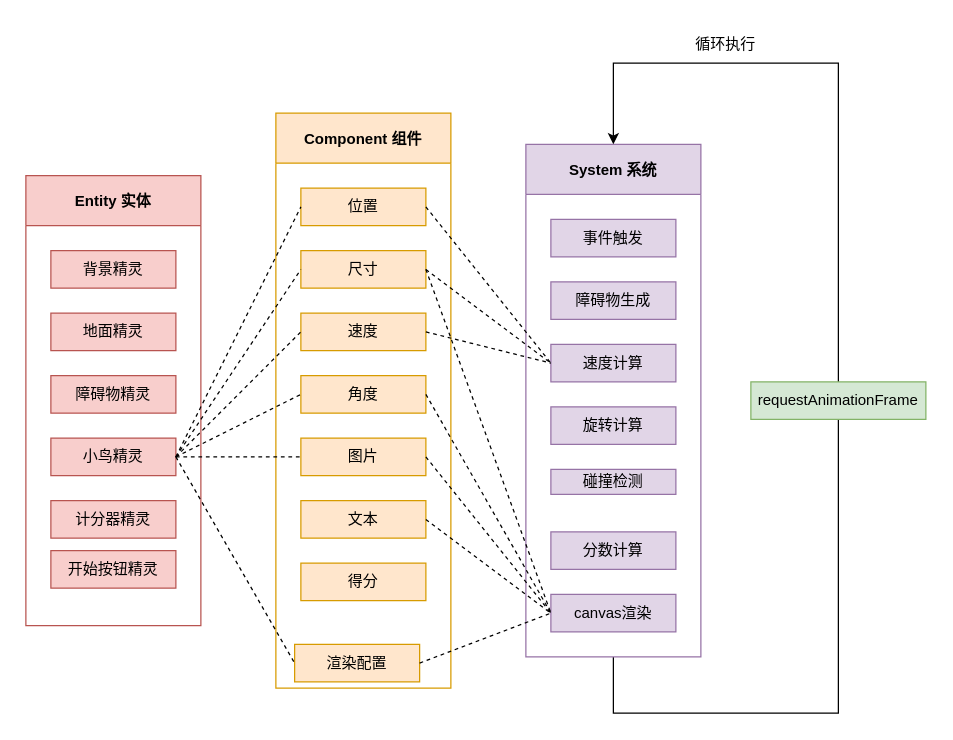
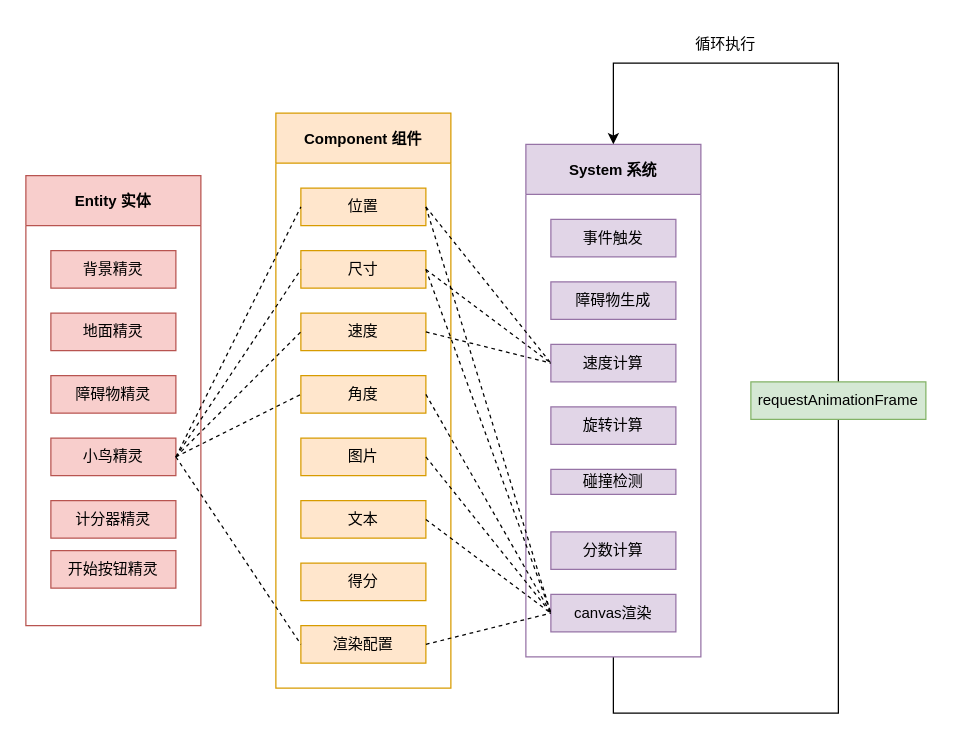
edge "位置" -- "canvas渲染": added
edge "小鸟精灵" -- "图片": removed
node "渲染配置": moved (357, 663) -> (363, 644)
